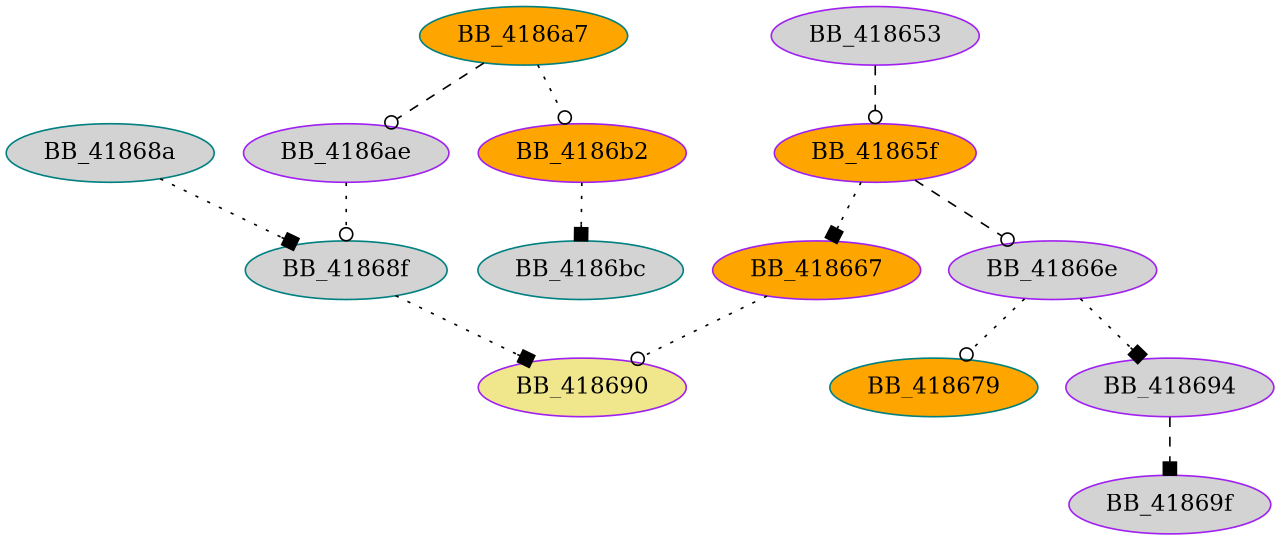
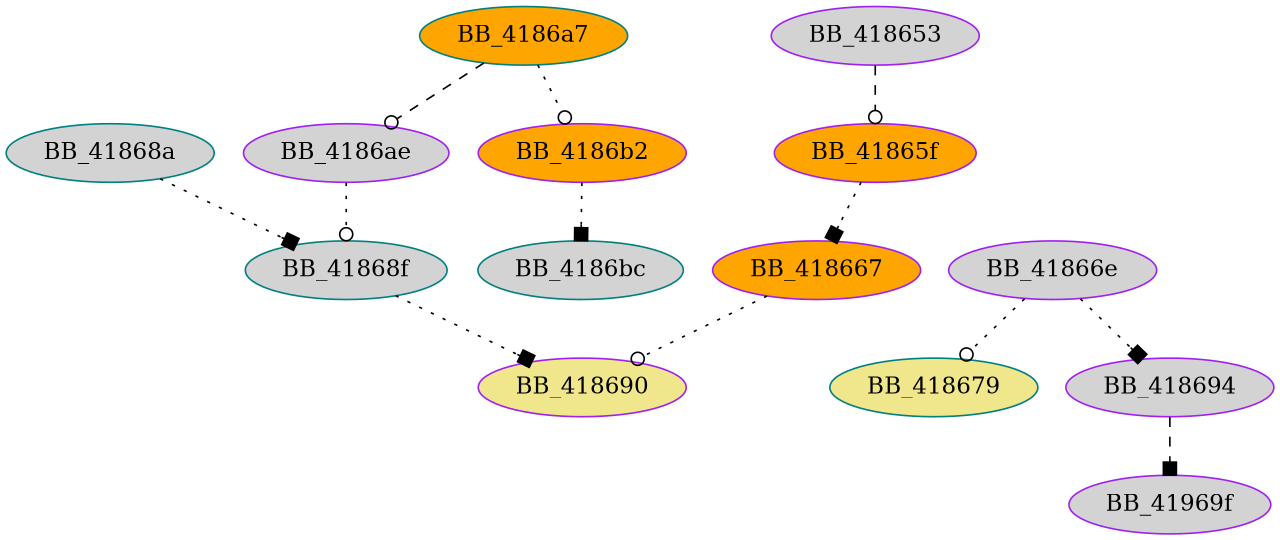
edge "BB_41865f" -> "BB_41866e": removed
node "BB_418679": fillcolor orange -> khaki
node "BB_41869f": label "BB_41869f" -> "BB_41969f"
